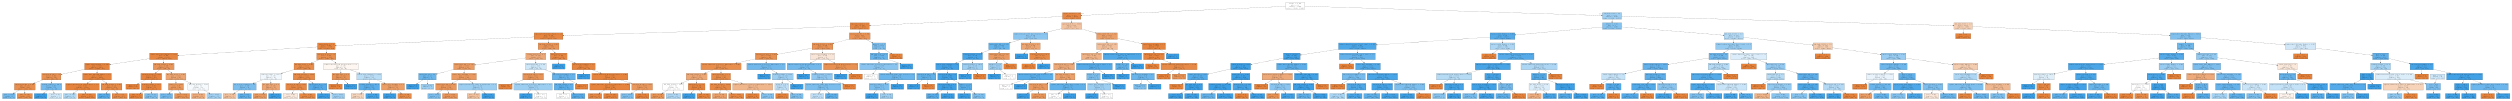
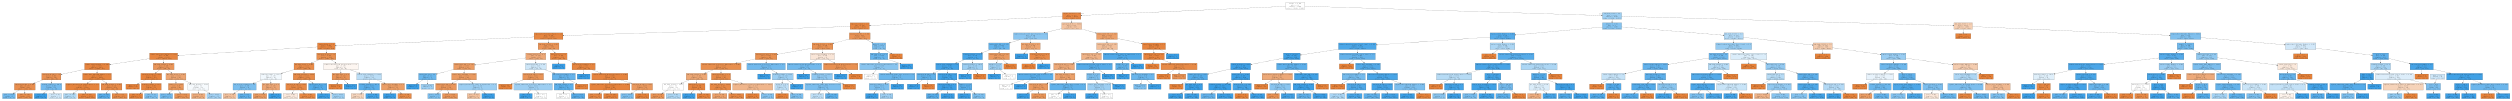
node "gini = 0.0 samples = 42 value = [42, 0]": fillcolor #399de5de -> #e58139ff
